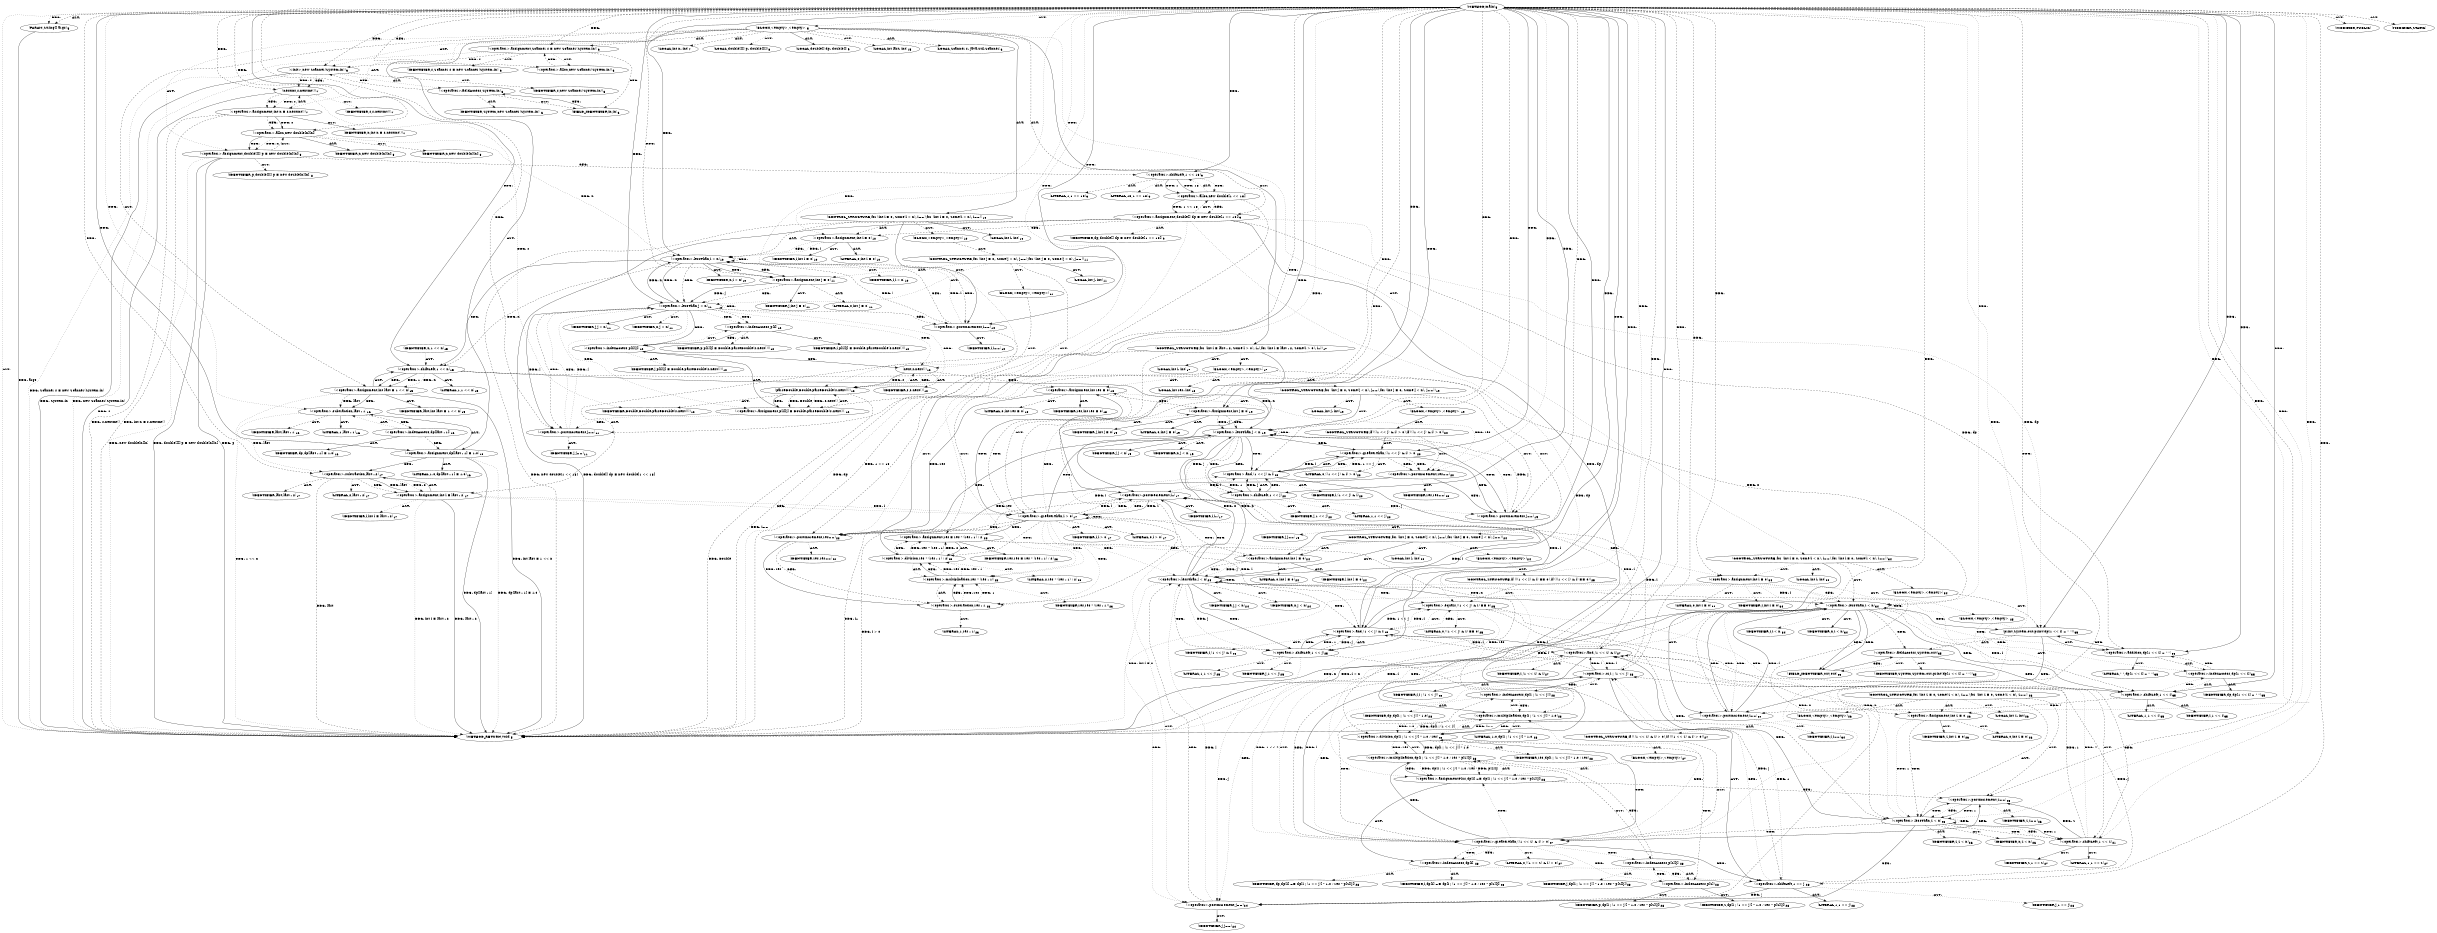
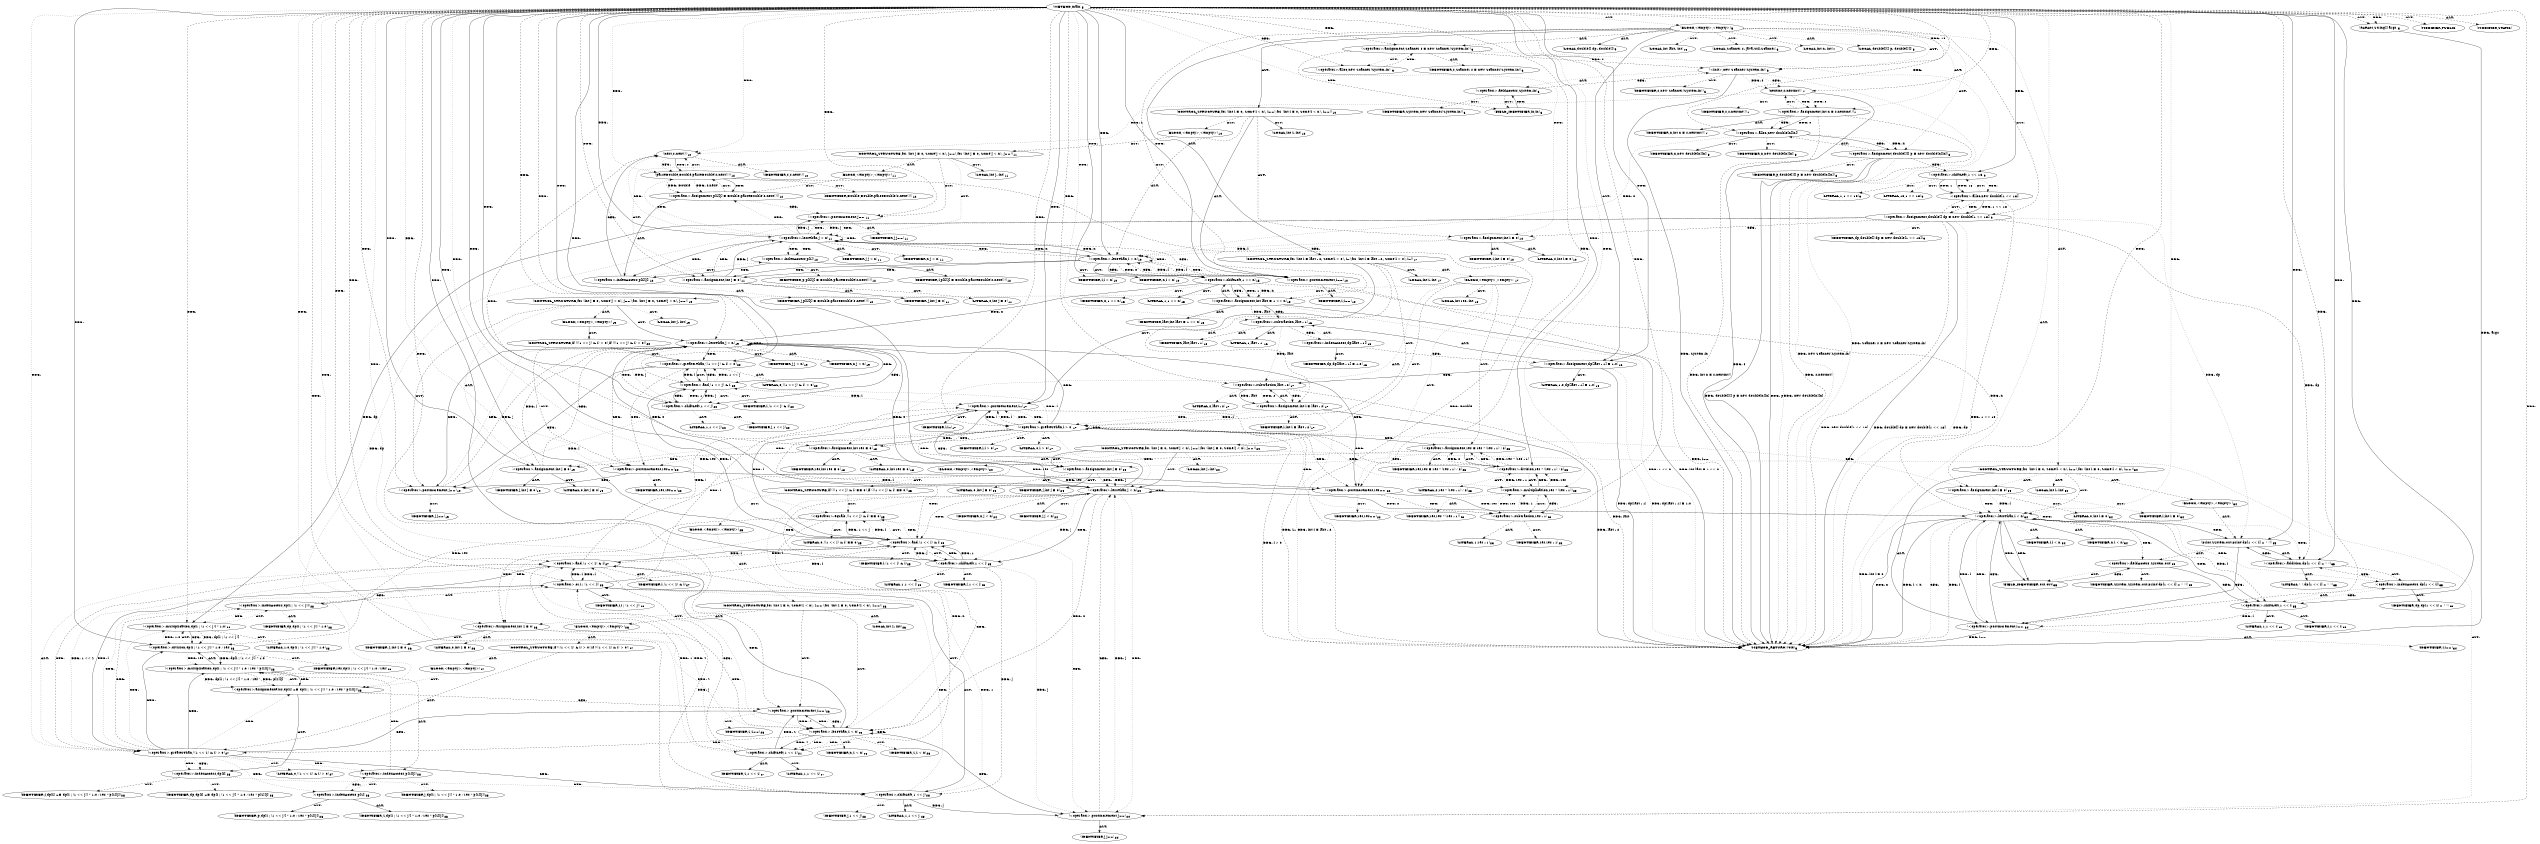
edge "(METHOD,main)" -> "(<init>,new Scanner(System.in))": label "DDG: " -> "DDG: 18"
edge "(nextInt,s.nextInt())" -> "(IDENTIFIER,Double,Double.parseDouble(s.next()))": now "(nextInt,s.nextInt())" -> "(next,s.next())"
edge "(IDENTIFIER,n,1 << n)" -> "(<operator>.shiftLeft,1 << n)": reversed
node "(IDENTIFIER,last,last - 2)": removed
node "(IDENTIFIER,res,res - 1)": added
edge "(<operator>.division,dp[i | (1 << j)] * 1.0 / res)" -> "(<operator>.indexAccess,p[z])": removed, label "CFG:"
